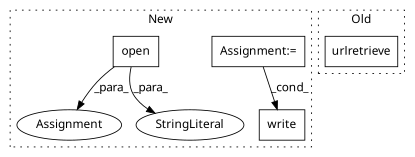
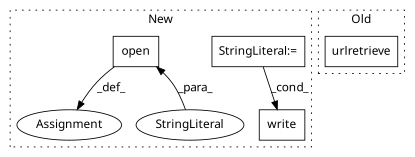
node "Assignment:=": label "Assignment:=" -> "StringLiteral:="
edge "open" -> "Assignment": label "_para_" -> "_def_"
edge "open" -> "StringLiteral": reversed
